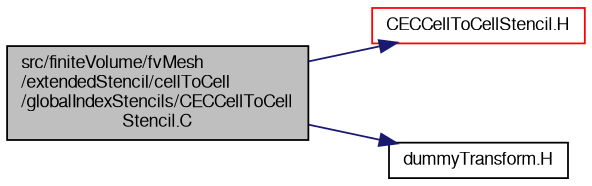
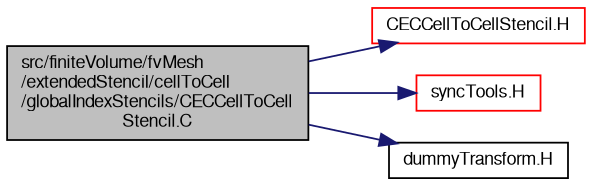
node "syncTools.H": added
